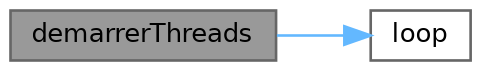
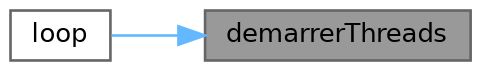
edge "demarrerThreads" -> "loop": reversed
